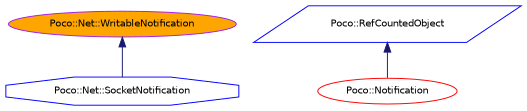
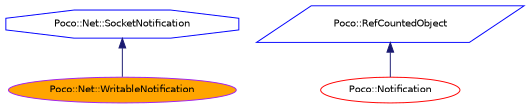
edge "Poco::Net::SocketNotification" -> "Poco::Net::WritableNotification": reversed
